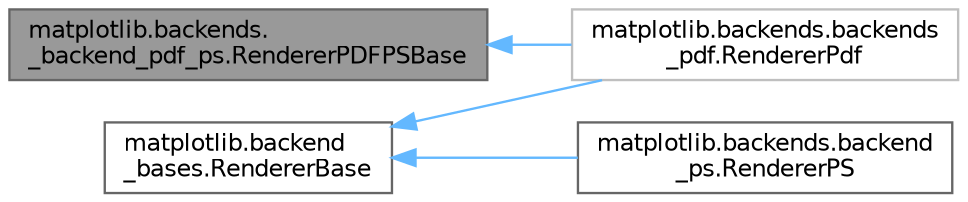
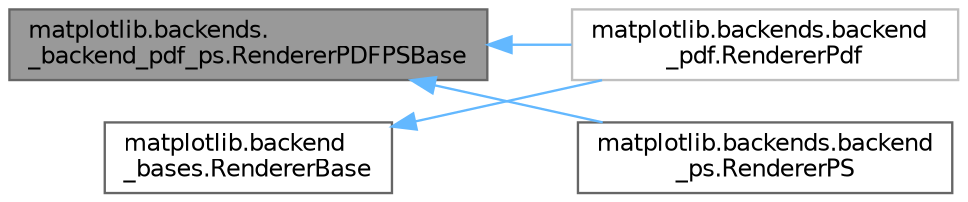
node "matplotlib.backends.backends _pdf.RendererPdf": label "matplotlib.backends.backends _pdf.RendererPdf" -> "matplotlib.backends.backend _pdf.RendererPdf"
edge "matplotlib.backends.backend _ps.RendererPS" -> "matplotlib.backend _bases.RendererBase": now "matplotlib.backends.backend _ps.RendererPS" -> "matplotlib.backends. _backend_pdf_ps.RendererPDFPSBase"
